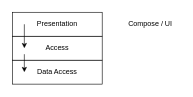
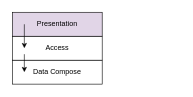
node "Presentation": fillcolor #ffffff -> #e1d5e7
node "Compose / UI": removed
node "Data Access": label "Data Access" -> "Data Compose"
